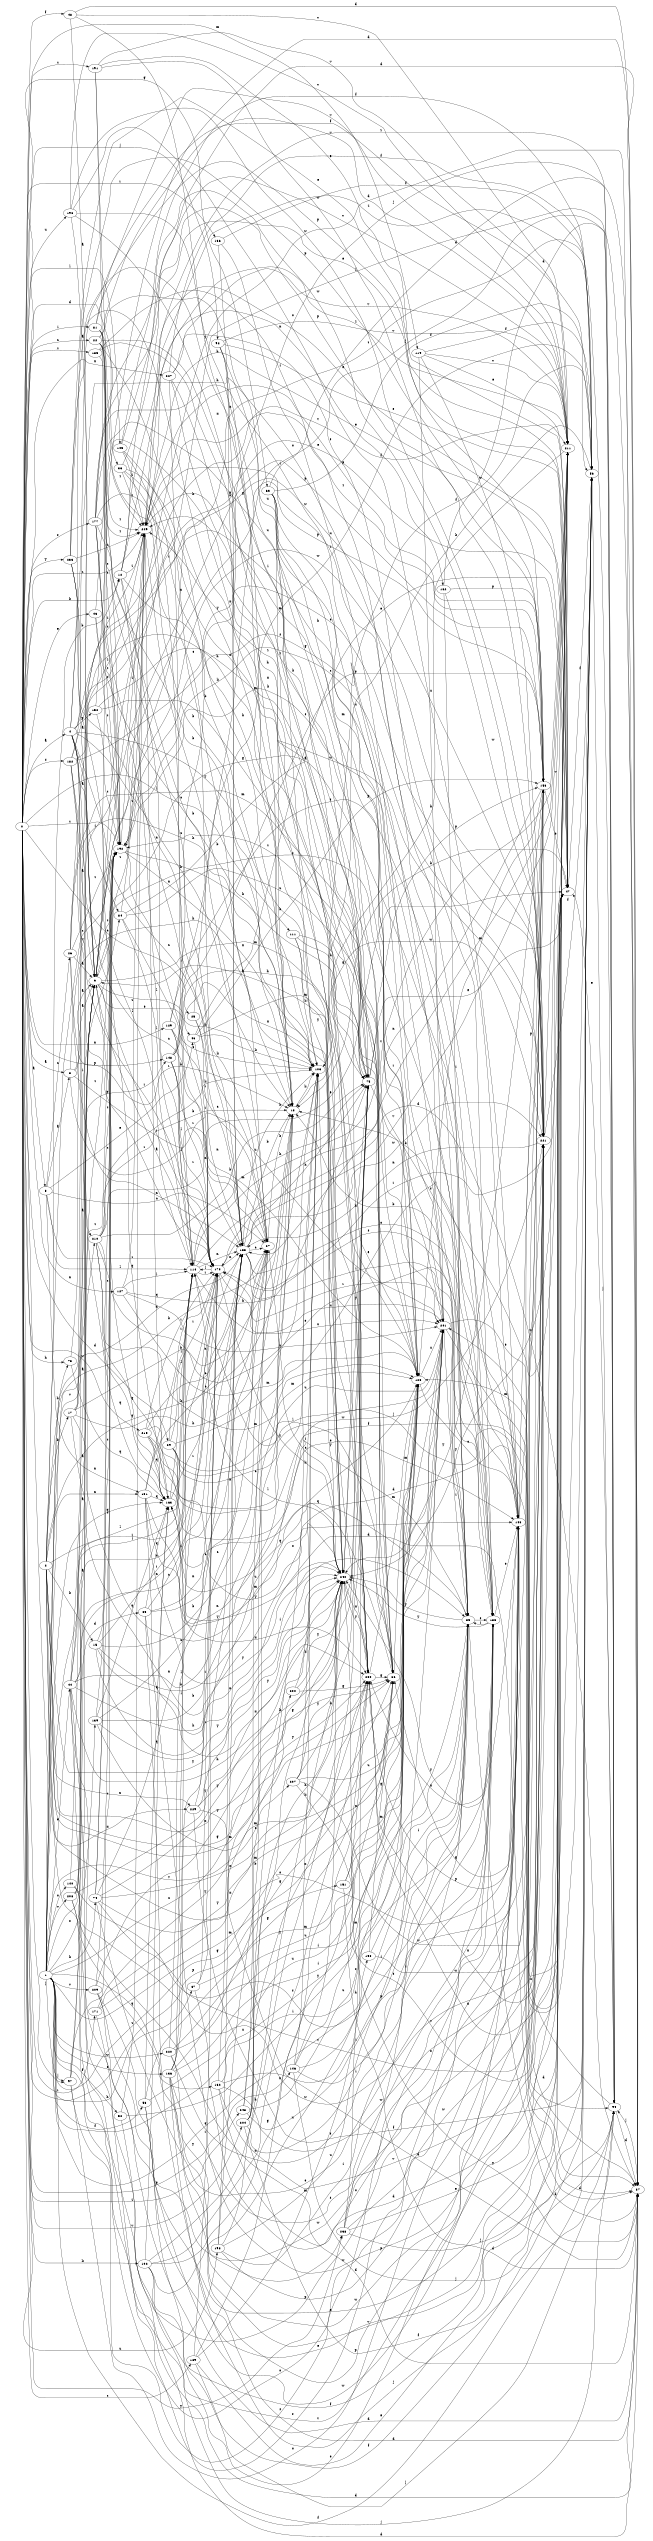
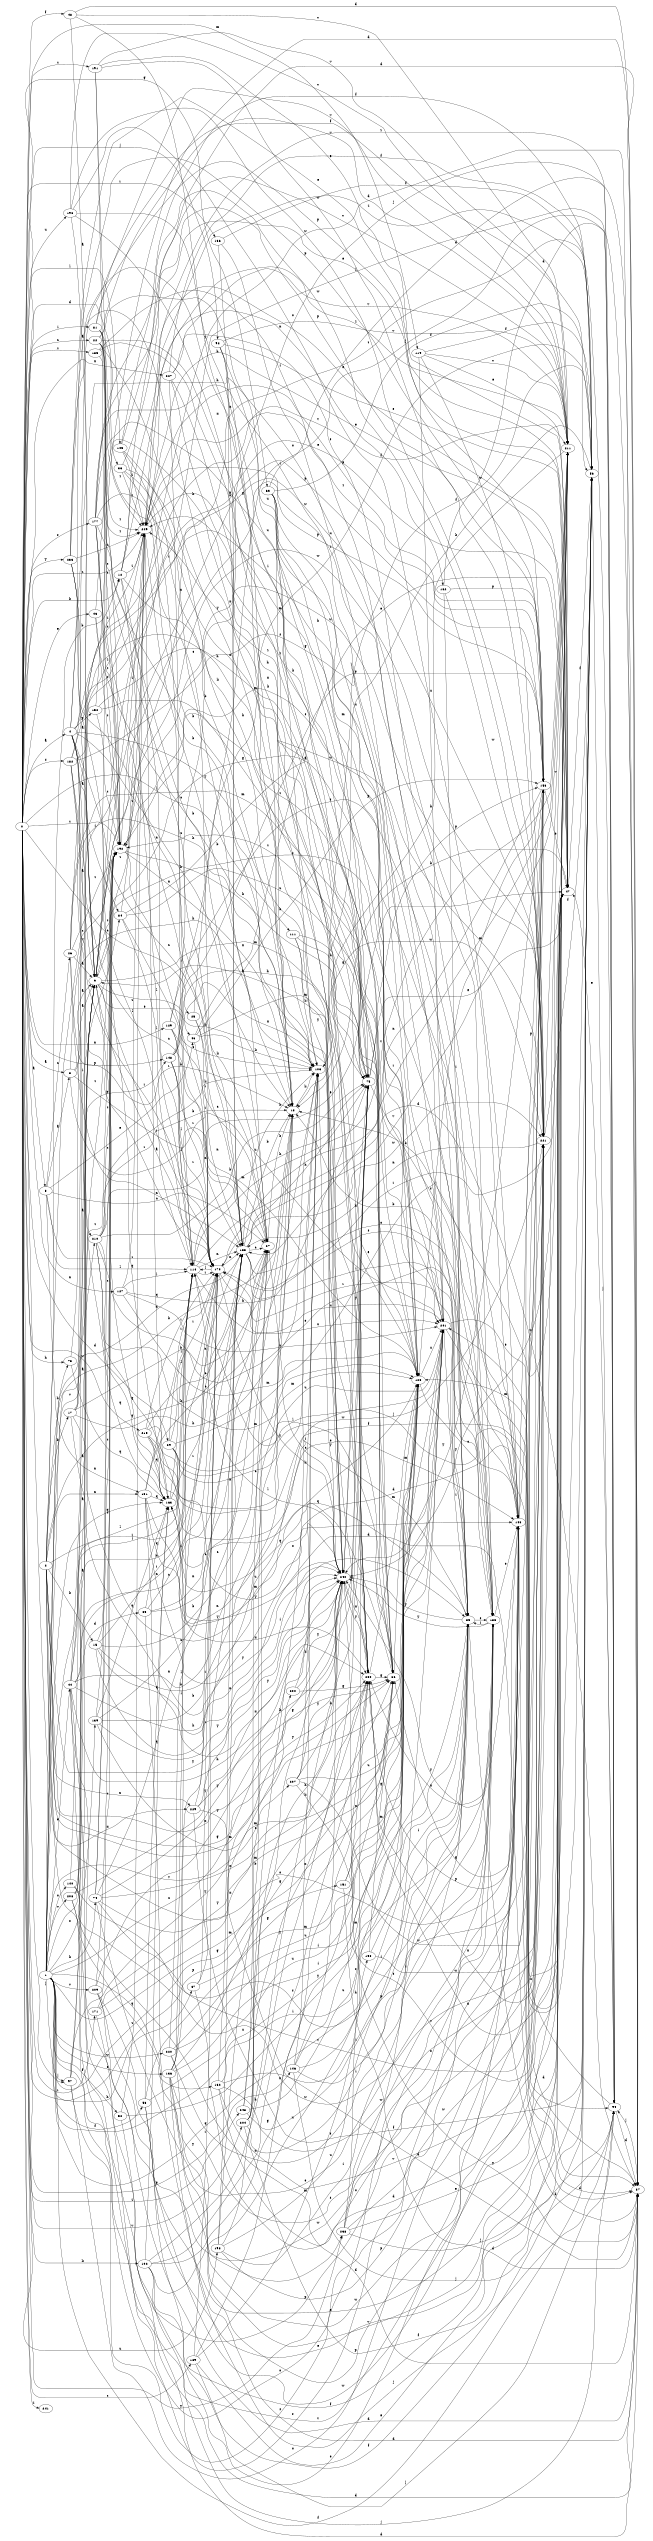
edge "192" -> "221": label "c" -> "w"
edge "221" -> "192": now "201" -> "192"
edge "35" -> "221": removed, label "w"
node "241": added
